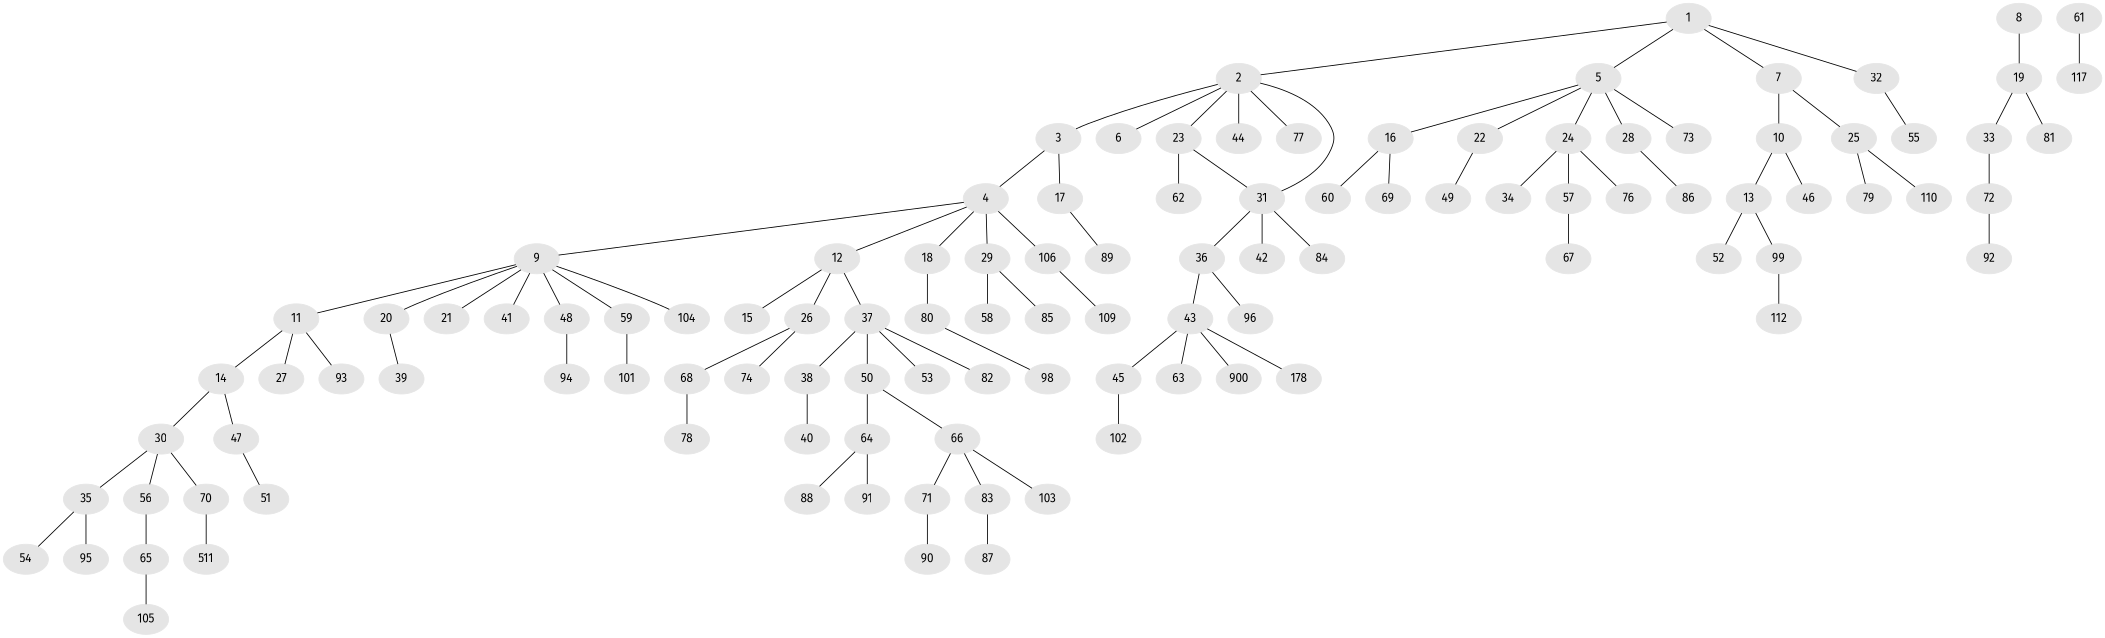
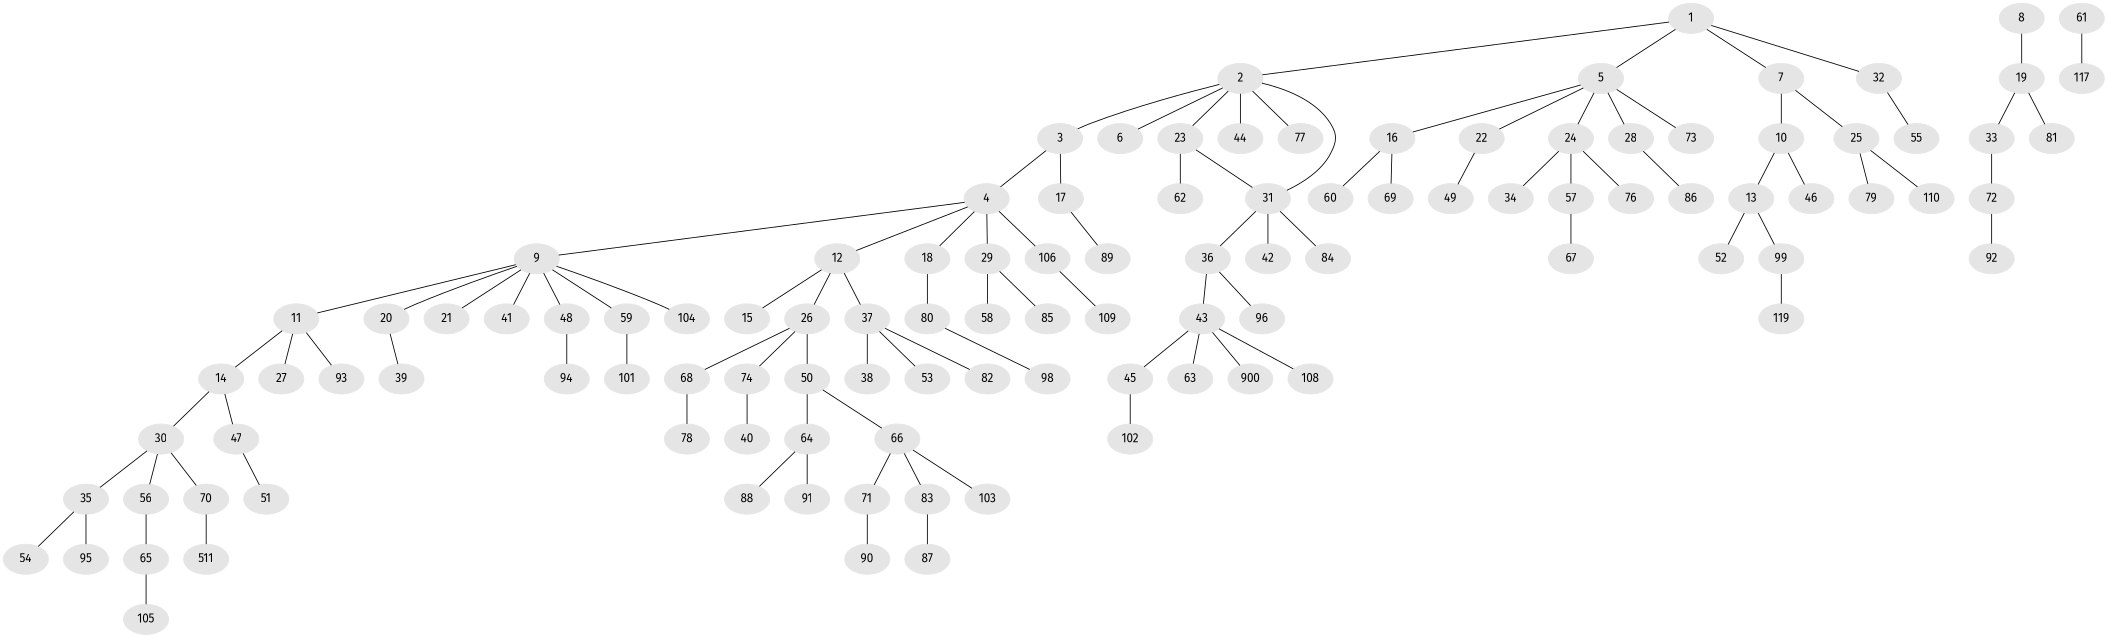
node "112": label "112" -> "119"
edge "37" -- "50": now "26" -- "50"
node "178": label "178" -> "108"
edge "38" -- "40": now "74" -- "40"
